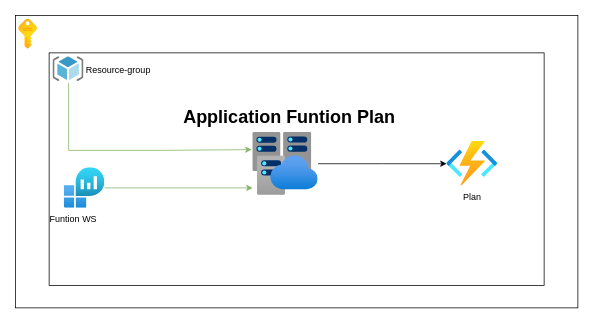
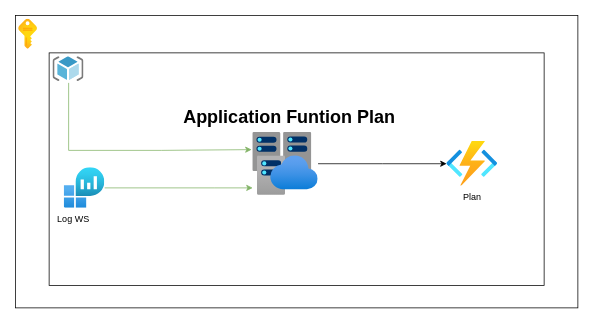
node "Resource-group": removed
node "Funtion WS": label "Funtion WS" -> "Log WS"
